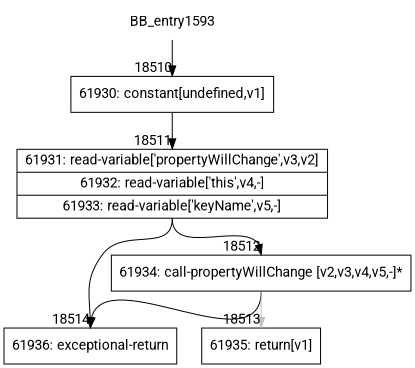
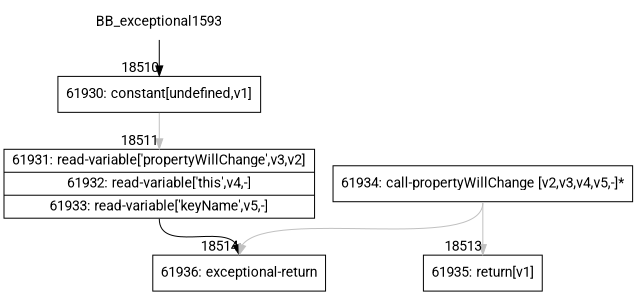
node "BB_entry1593": label "BB_entry1593" -> "BB_exceptional1593"
edge "61930: constant[undefined,v1]" -> "61931: read-variable['propertyWillChange',v3,v2]": color black -> gray
edge "61931: read-variable['propertyWillChange',v3,v2]" -> "61934: call-propertyWillChange [v2,v3,v4,v5,-]*": removed
edge "61934: call-propertyWillChange [v2,v3,v4,v5,-]*" -> "61936: exceptional-return": color black -> gray
